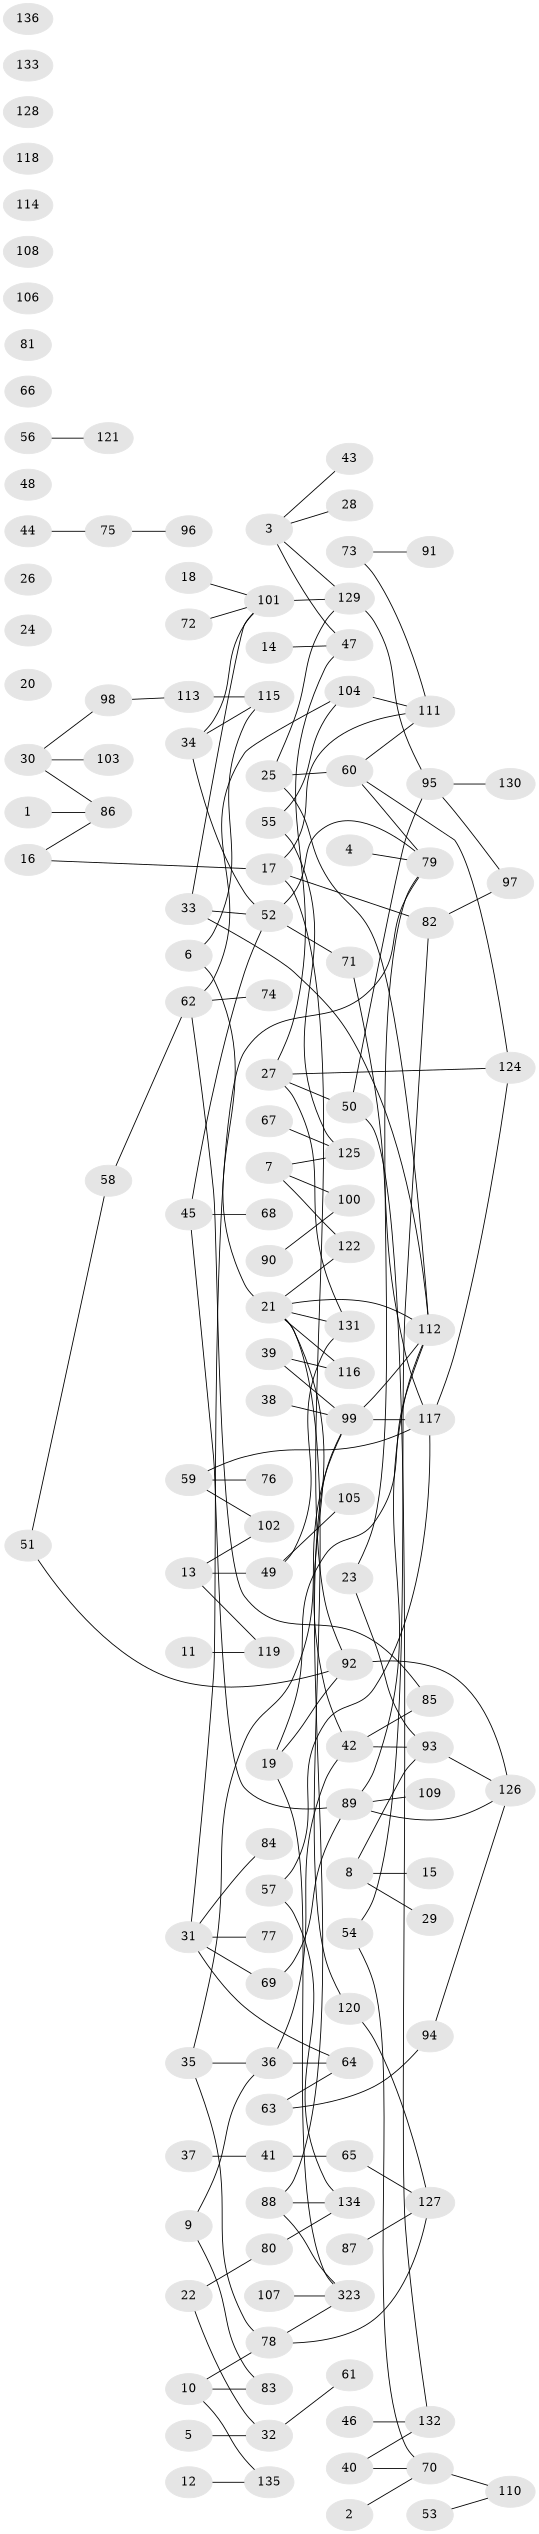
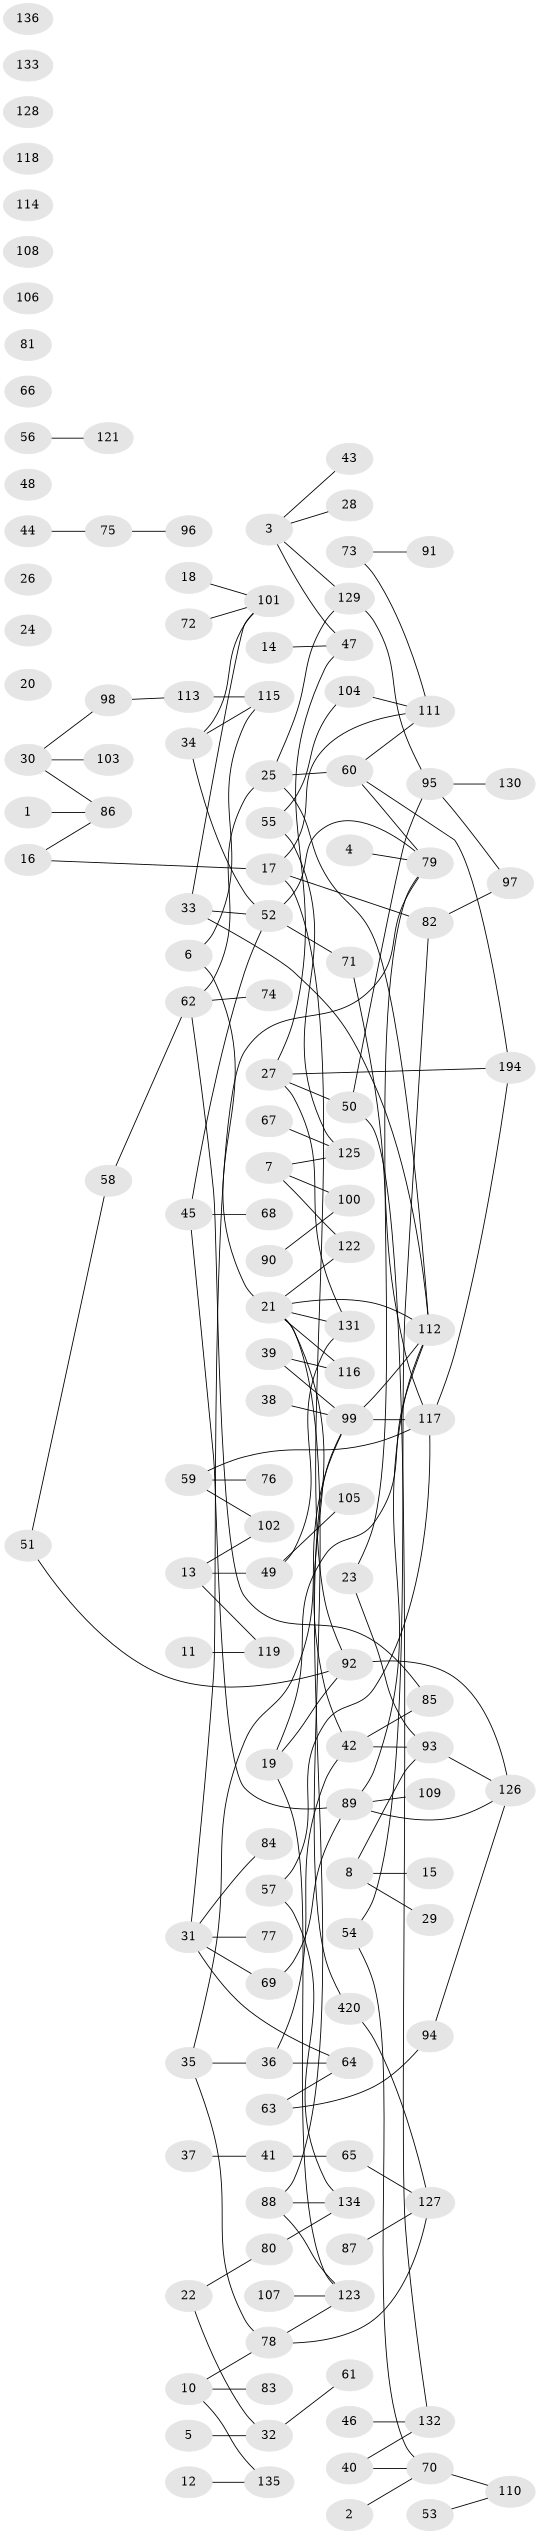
edge "129" -- "101": removed
edge "104" -- "62": now "25" -- "62"
node "124": label "124" -> "194"
node "120": label "120" -> "420"
node "9": removed
node "323": label "323" -> "123"
